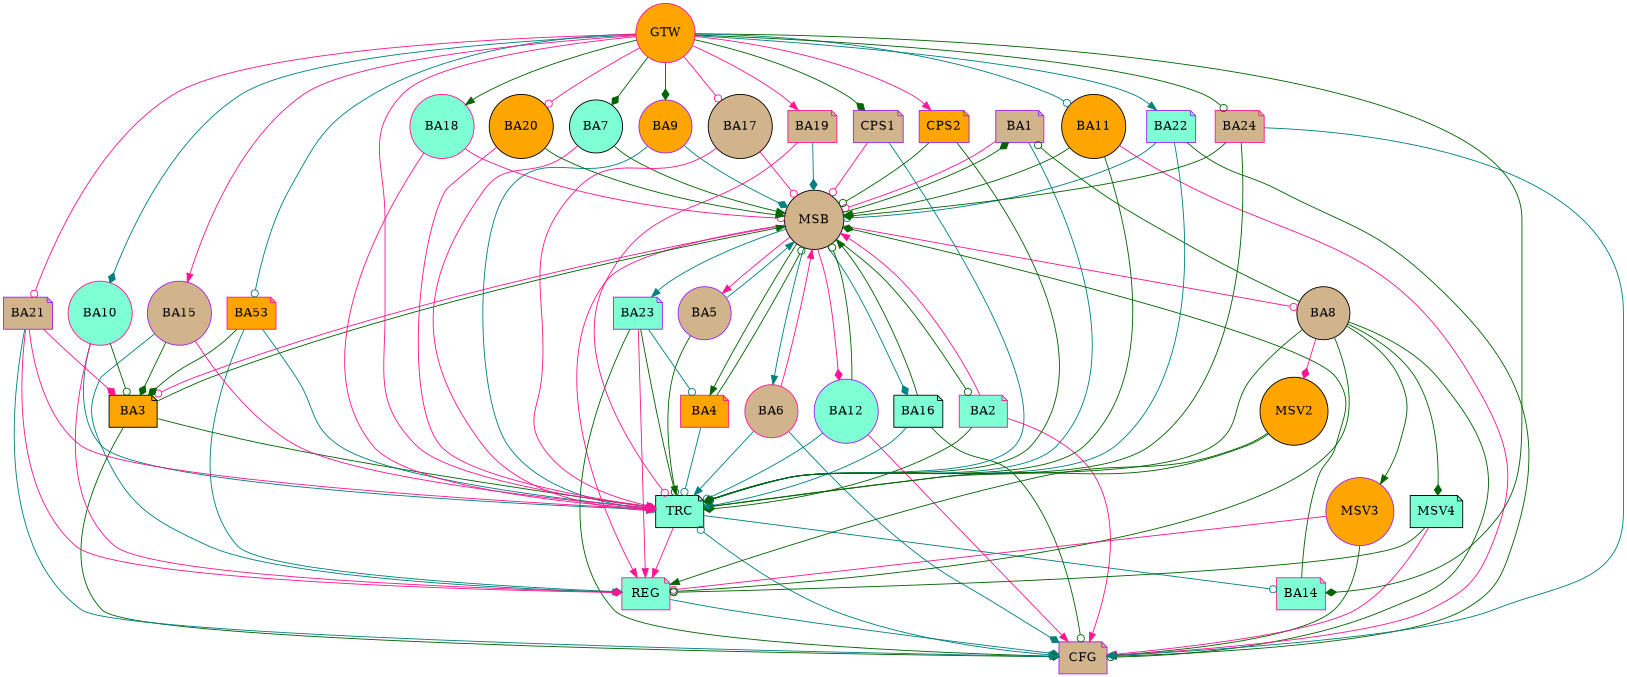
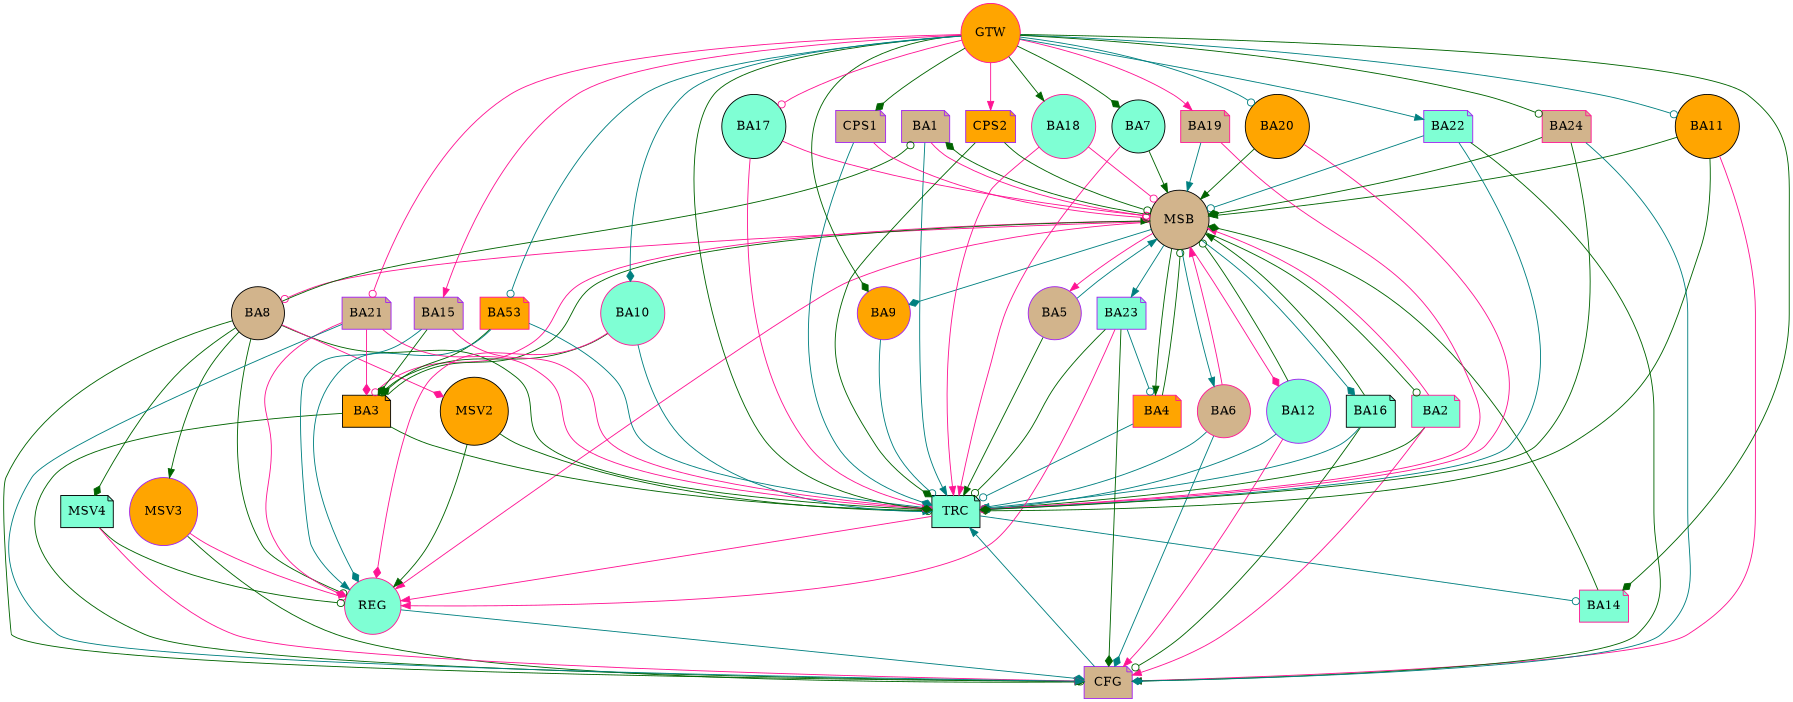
edge "GTW" -> "BA20": color deeppink -> teal
node "BA17": fillcolor tan -> aquamarine
edge "BA19" -> "MSB": arrowhead diamond -> normal
edge "BA9" -> "MSB": reversed
edge "GTW" -> "TRC": color deeppink -> darkgreen
node "BA15": shape circle -> note
node "REG": shape note -> circle
edge "CFG" -> "TRC": arrowhead odot -> normal
